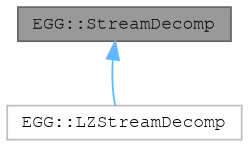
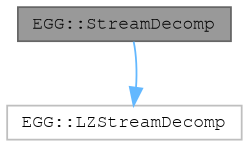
edge "EGG::LZStreamDecomp" -> "EGG::StreamDecomp": reversed
